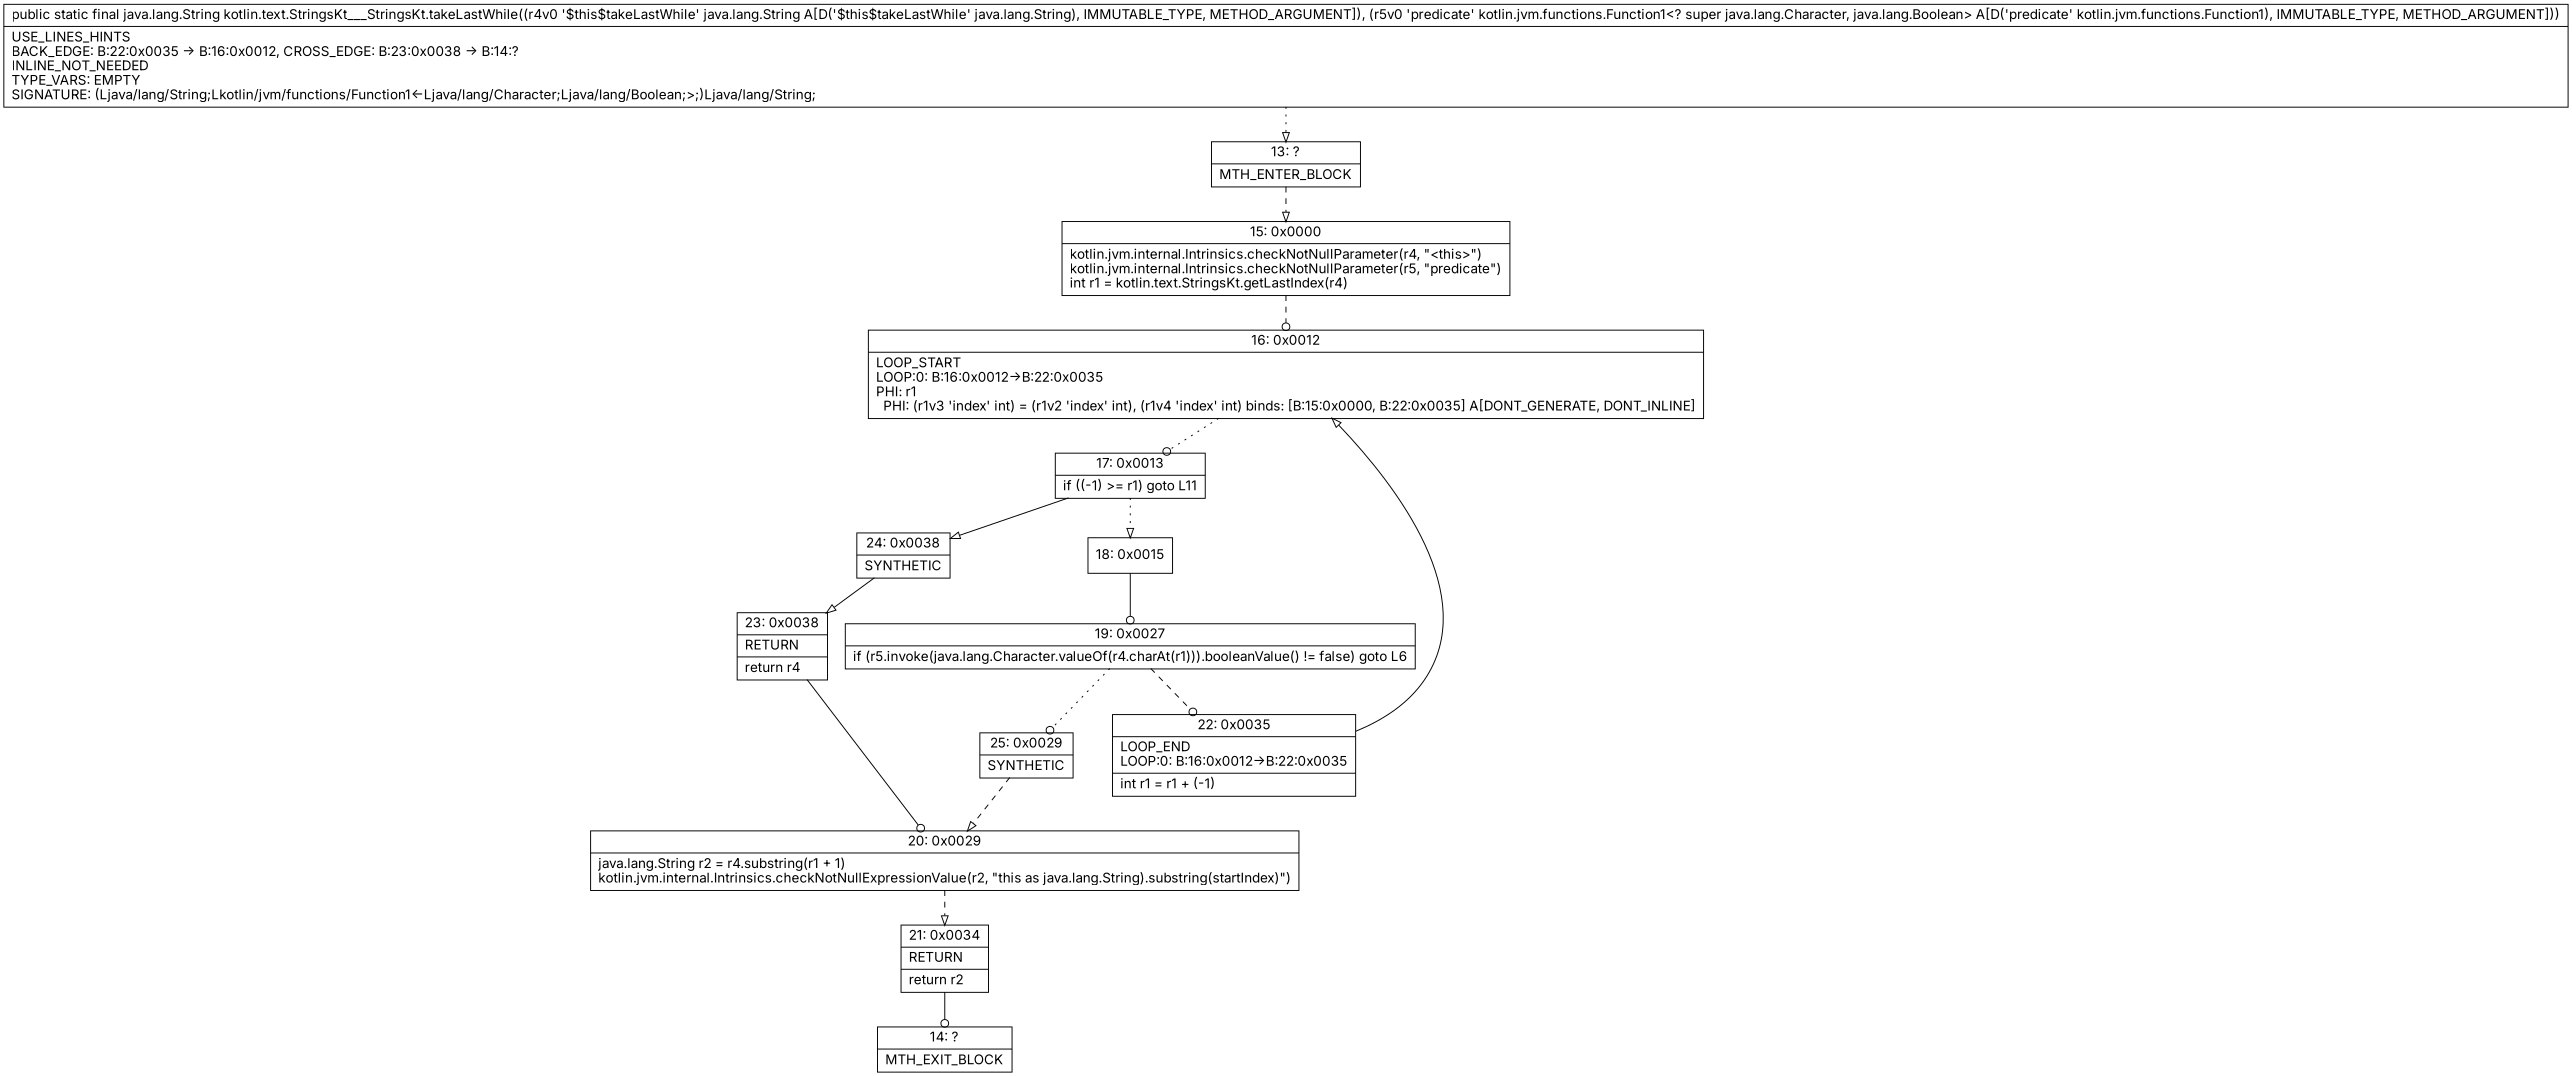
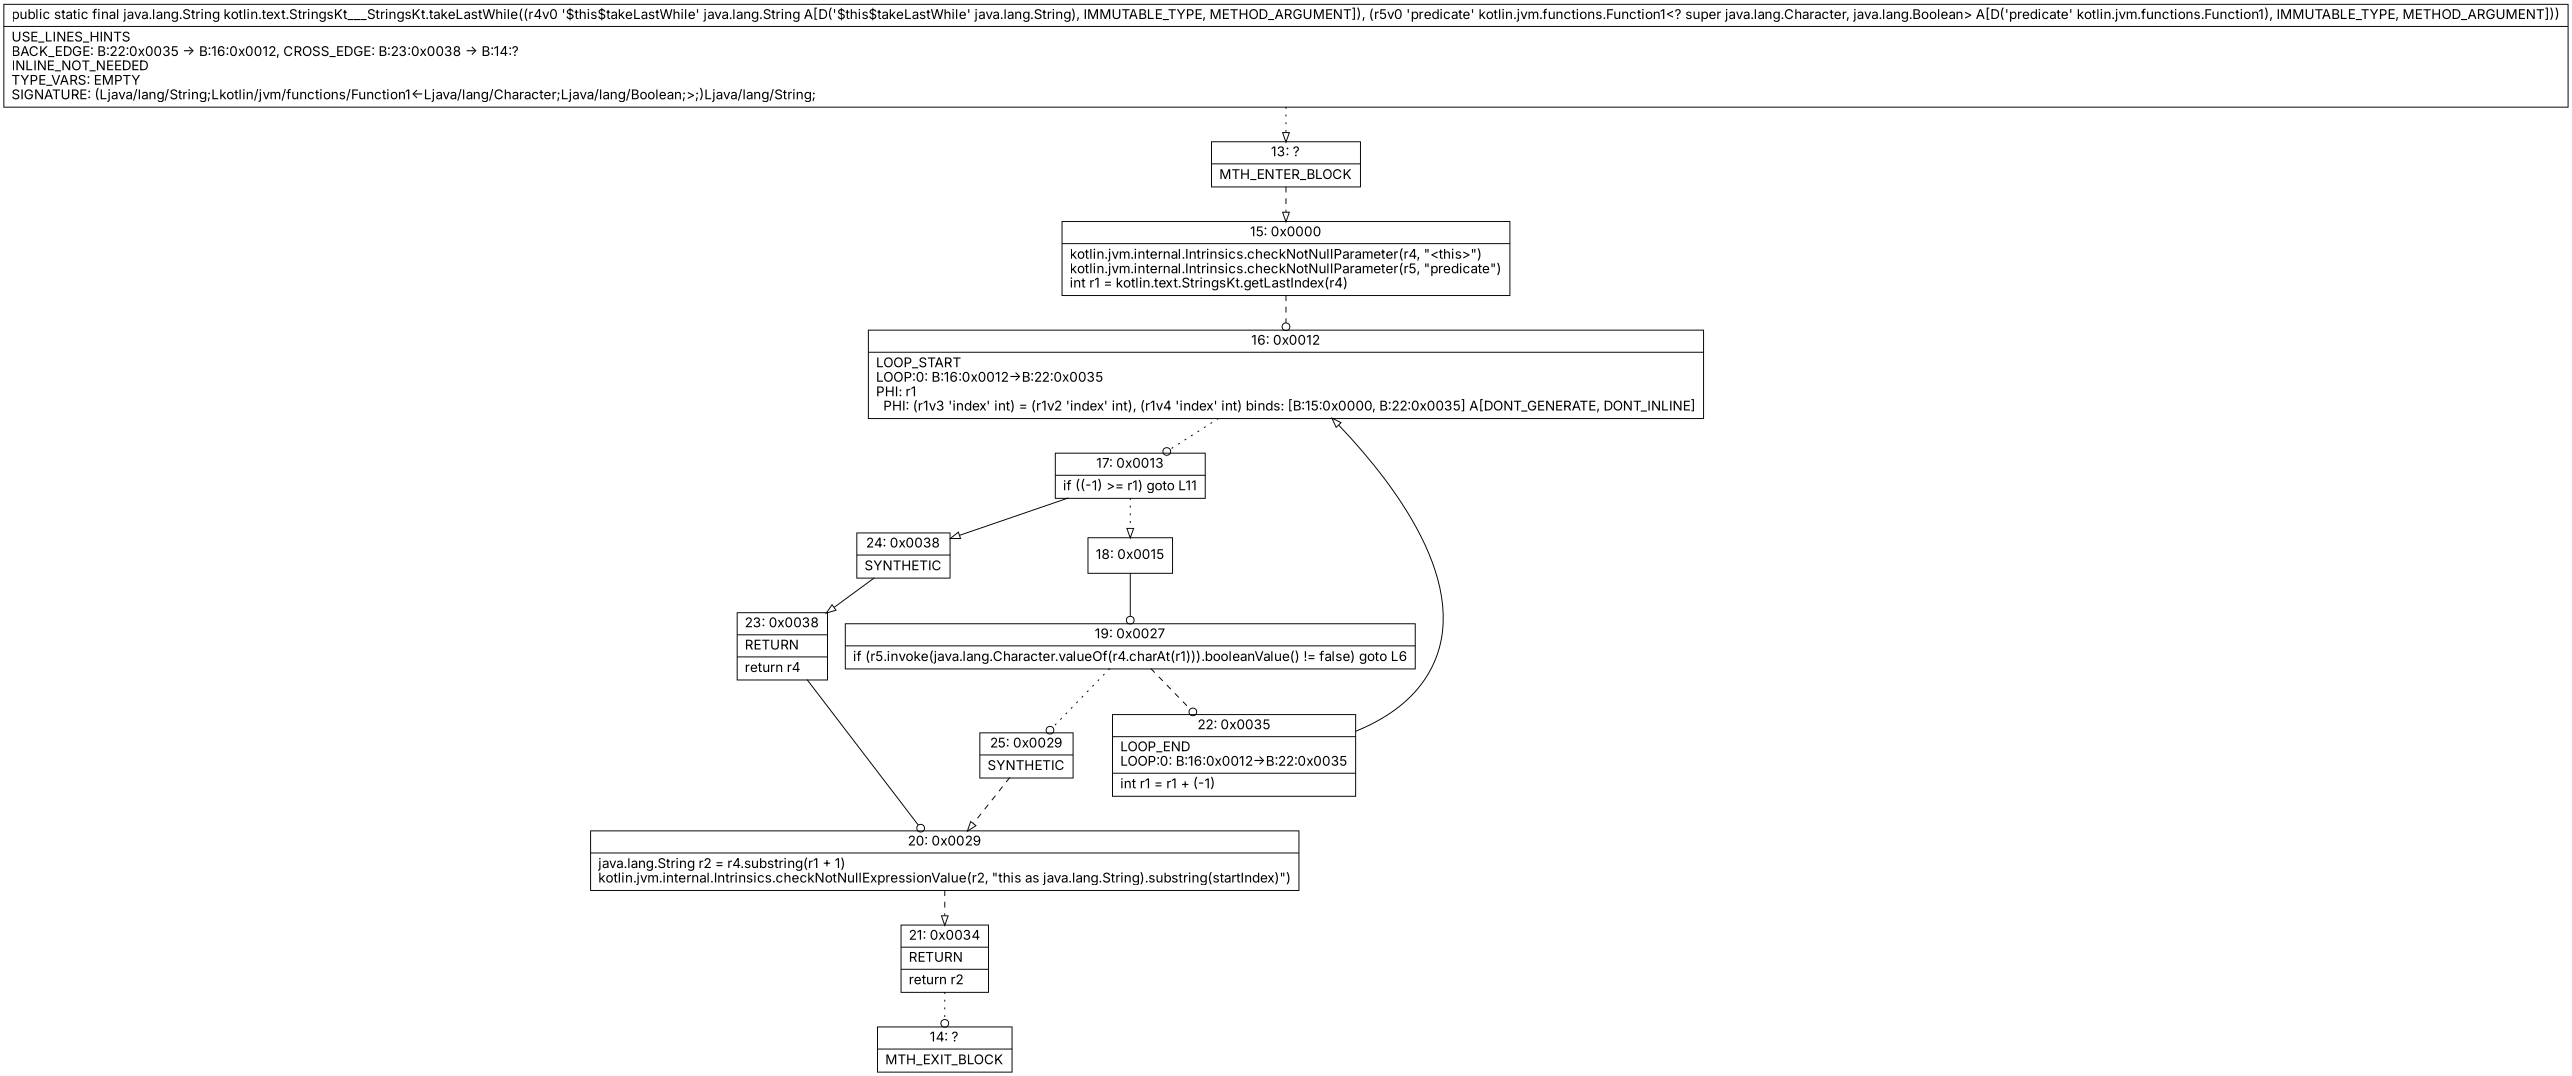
edge "21: 0x0034" -> "14: ?": style solid -> dotted
